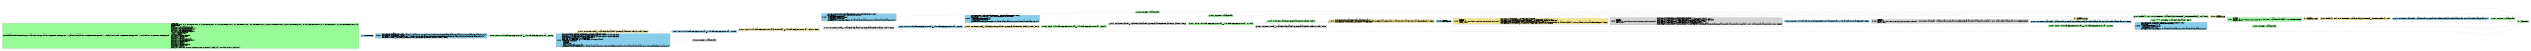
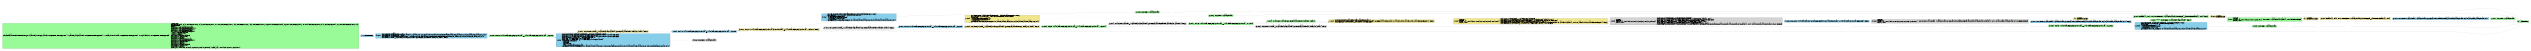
node "57: 0x001f": fillcolor skyblue -> khaki
node "90: 0x0054": removed
